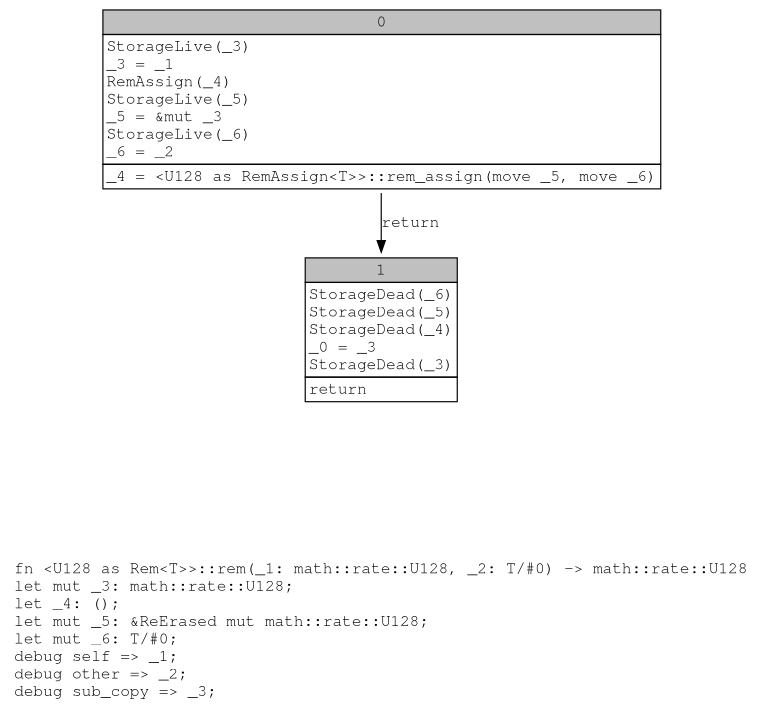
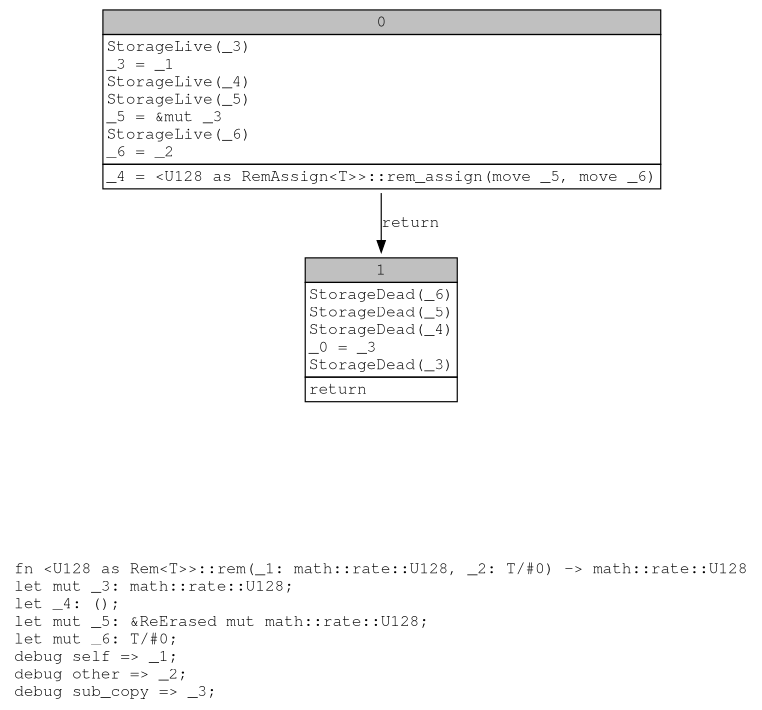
node "0": text "RemAssign(_4)" -> "StorageLive(_4)"
